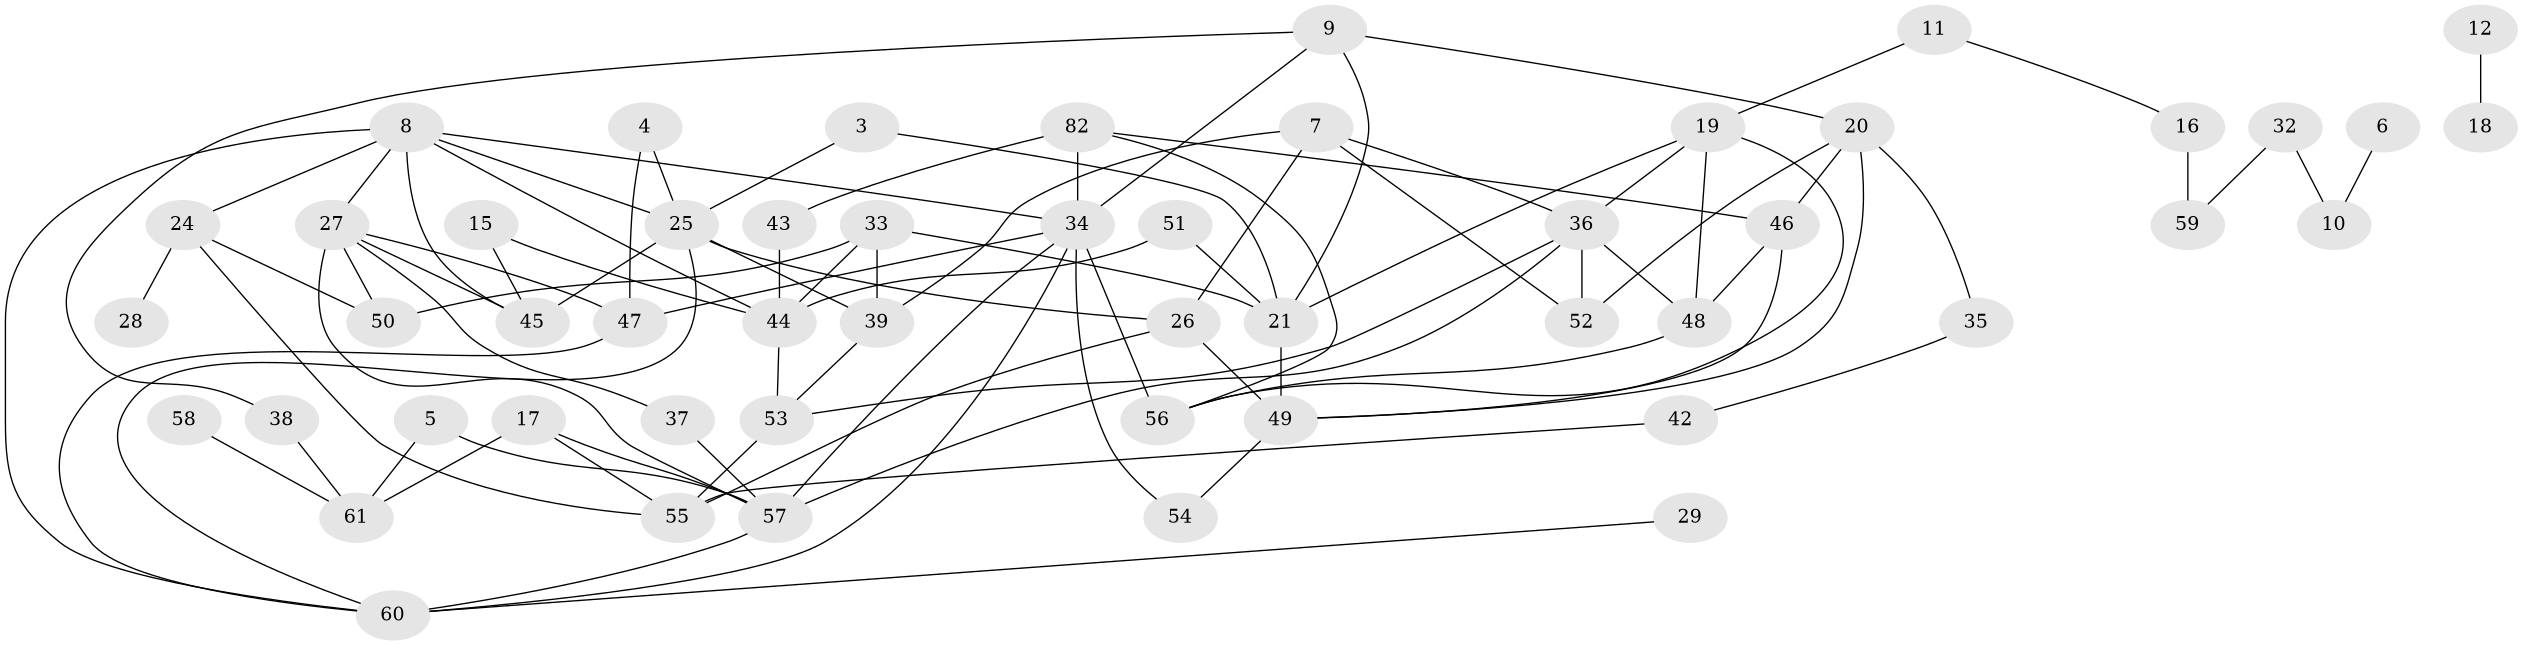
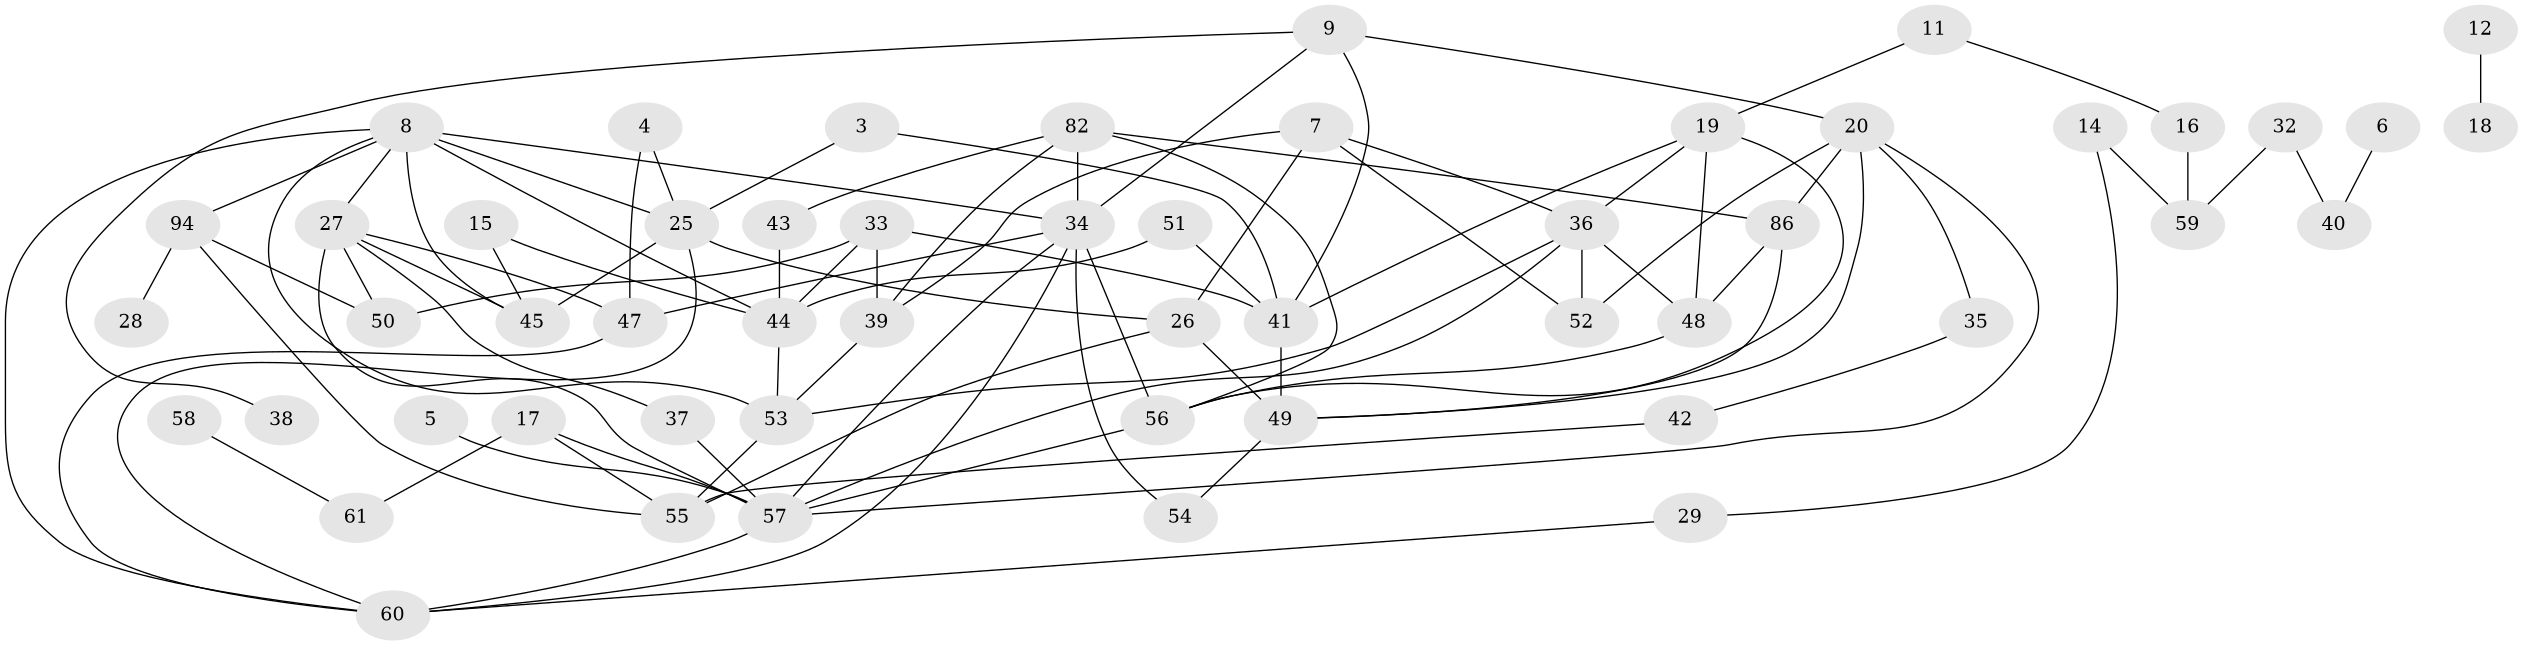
node "14": added
node "24": label "24" -> "94"
node "46": label "46" -> "86"
node "10": label "10" -> "40"
edge "25" -- "39": now "82" -- "39"
node "21": label "21" -> "41"
edge "8" -- "53": added
edge "56" -- "57": added
edge "20" -- "57": added
edge "38" -- "61": removed
edge "5" -- "61": removed
